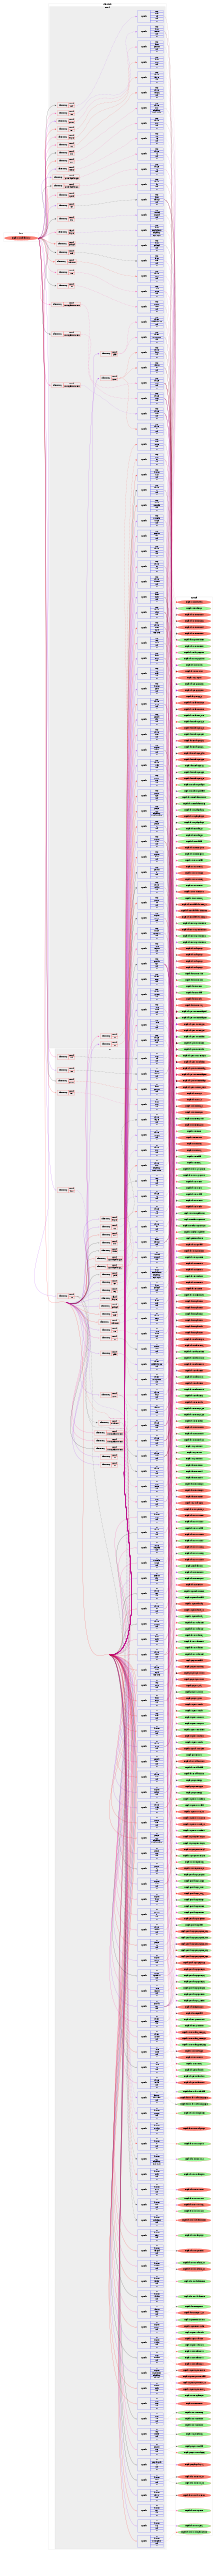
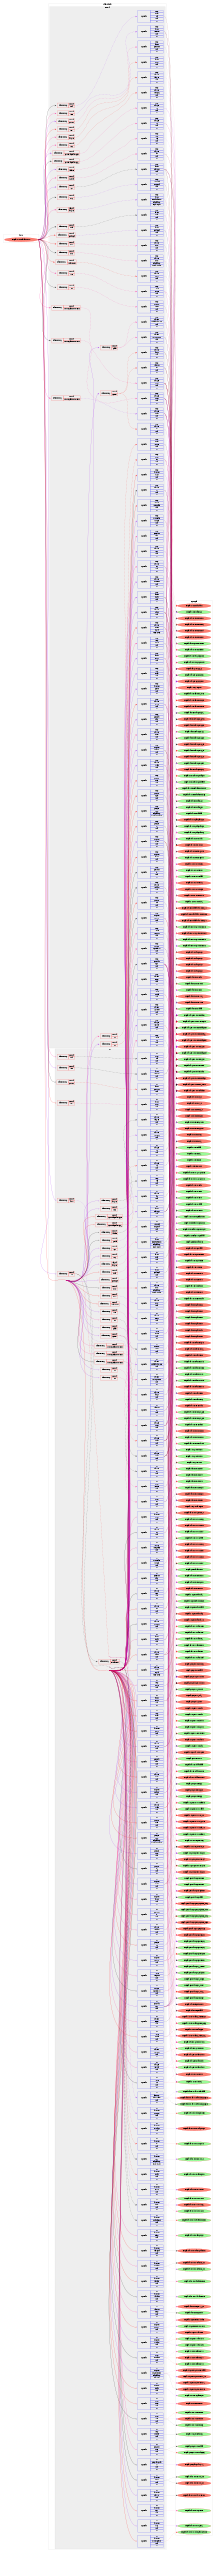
node "portage://net-misc/curl-8.7.1-r3": fillcolor palegreen -> salmon
node "portage://dev-lang/python-3.12.4_p1": fillcolor salmon -> palegreen
node "portage://app-shells/bash-5.3_alpha_p20240711": removed
node "portage://dev-python/more-itertools-10.3.0": fillcolor salmon -> palegreen
node "portage://dev-python/arch-3.10.2": label "portage://dev-python/arch-3.10.2" -> "portage://dev-python/prettytable-3.10.2"
node "portage://sys-fs/lvm2-2.03.21-r1": fillcolor palegreen -> salmon
